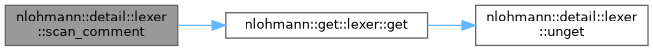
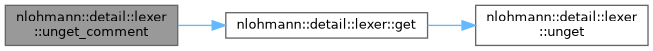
node "nlohmann::detail::lexer ::scan_comment": label "nlohmann::detail::lexer ::scan_comment" -> "nlohmann::detail::lexer ::unget_comment"
node "nlohmann::get::lexer::get": label "nlohmann::get::lexer::get" -> "nlohmann::detail::lexer::get"
